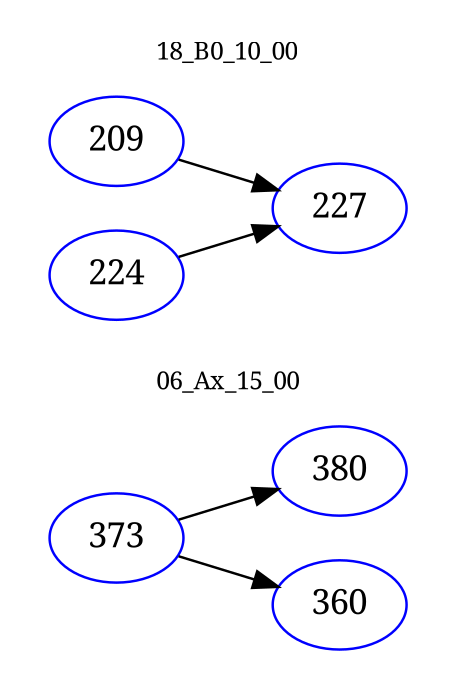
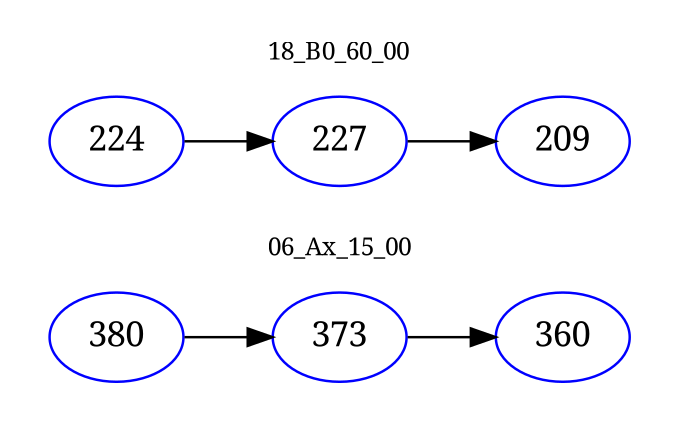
cluster "18_B0_10_00": label "18_B0_10_00" -> "18_B0_60_00"
edge "209" -> "227": reversed
edge "373" -> "380": reversed
